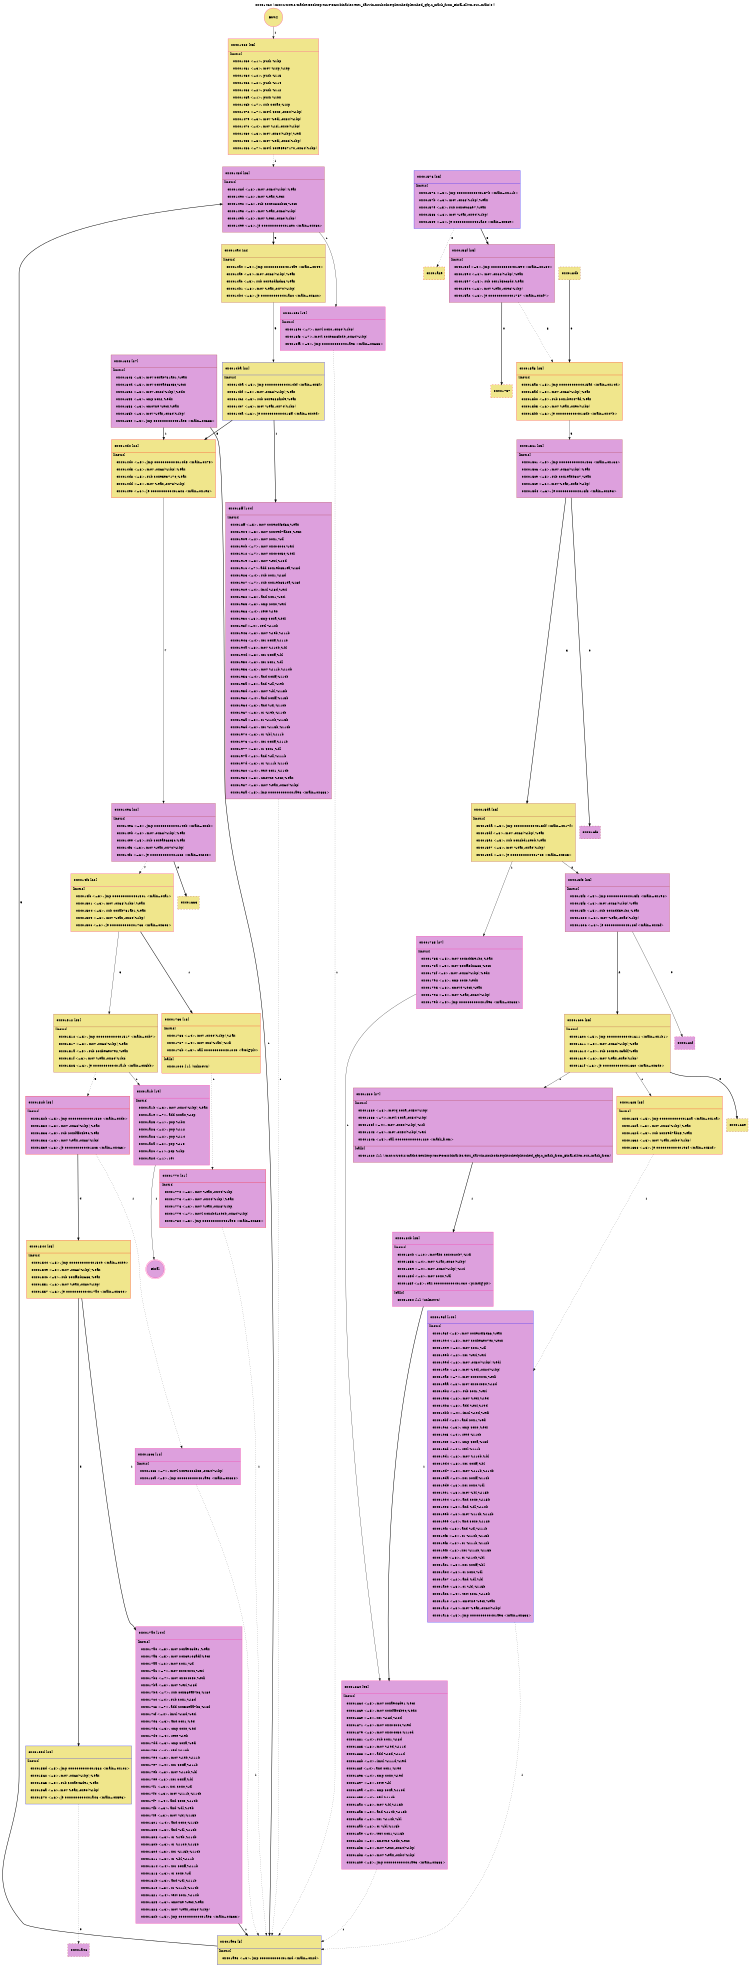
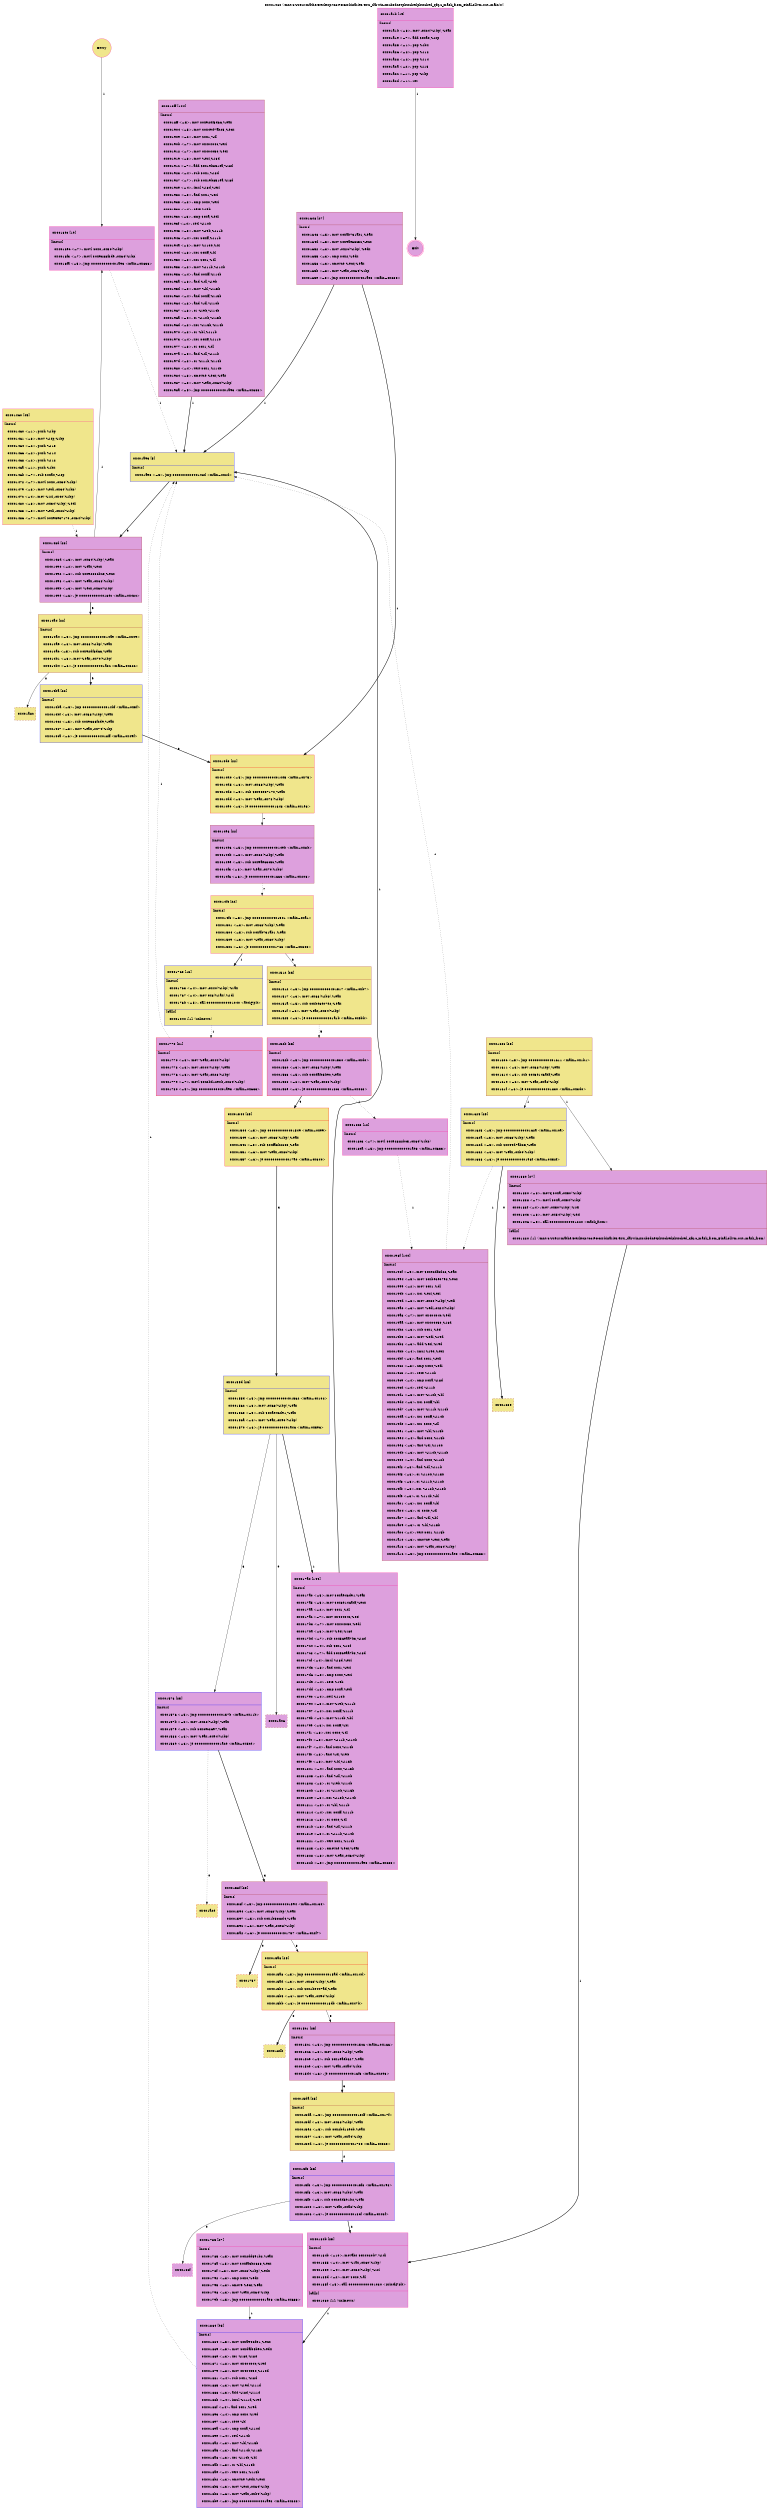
edge "Entry" -> "0x401460 [45]": now "Entry" -> "0x4018ec [19]"
edge "0x4018db" -> "0x4015a8 [25]": reversed
edge "0x4014a4 [22]" -> "0x4014ba [22]": style solid -> bold
edge "0x40158f [25]" -> "0x4015a8 [25]": style dotted -> solid
edge "0x4014ba [22]" -> "0x4018ff [144]": removed, label "1"
node "0x401a8c": added
node "0x4016f3": removed
edge "0x4015da [25]" -> "0x401785 [27]": removed, label "1"
node "0x401663": removed
node "0x4015f3 [25]": color brown -> blue
edge "0x4015f3 [25]" -> "0x40160c [25]": now "0x4015f3 [25]" -> "0x40184b [25]"
node "0x401763 [13]": color red -> blue
edge "0x401512 [25]" -> "0x401a1b [19]": removed, label "1"
edge "0x40160c [25]" -> "0x40163e": now "0x401625 [25]" -> "0x40163e"
node "0x401625 [25]": color red -> blue
node "Final": label "Final" -> "Exit"
edge "0x4018ff [144]" -> "0x401a93 [5]": style dotted -> bold
edge "0x401544 [25]" -> "0x4017a0 [144]": now "0x40155d [25]" -> "0x4017a0 [144]"
node "0x40198f [140]": color blue -> brown
edge "0x40155d [25]" -> "0x401576 [25]": added, label "3"
edge "0x4018c3 [12]" -> "0x401a93 [5]": now "0x4018c3 [12]" -> "0x40198f [140]"
node "0x401864 [95]": color deeppink -> blue
edge "0x40155d [25]" -> "0x401a46": style dotted -> solid
